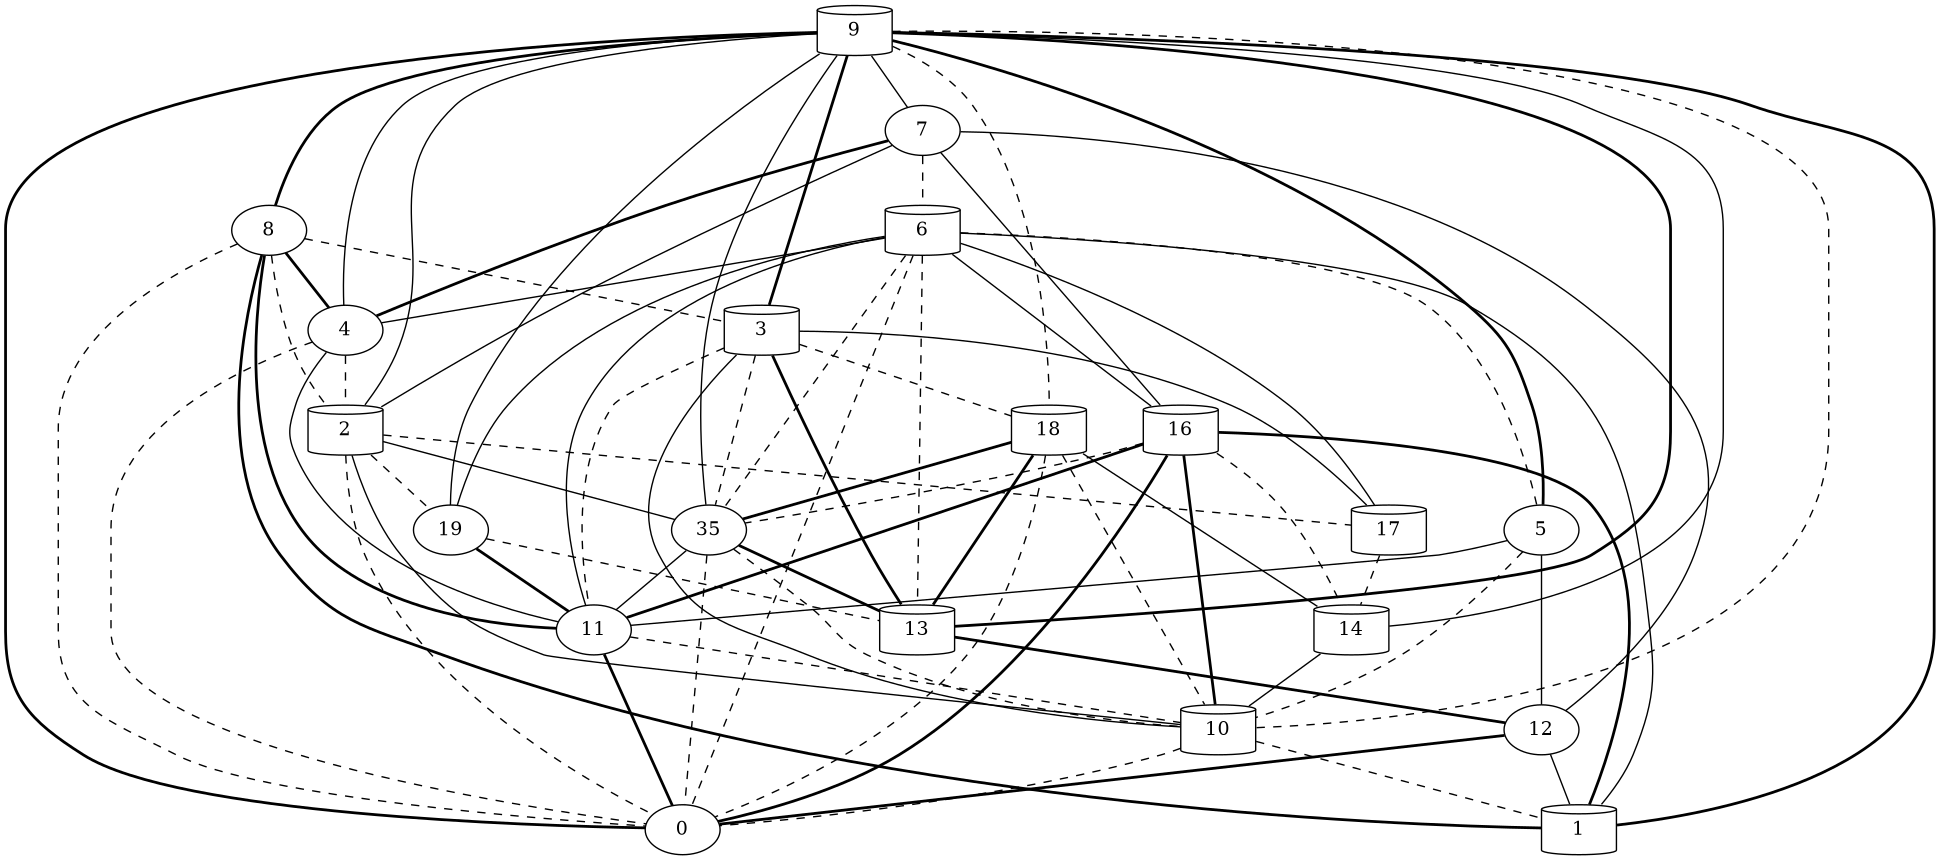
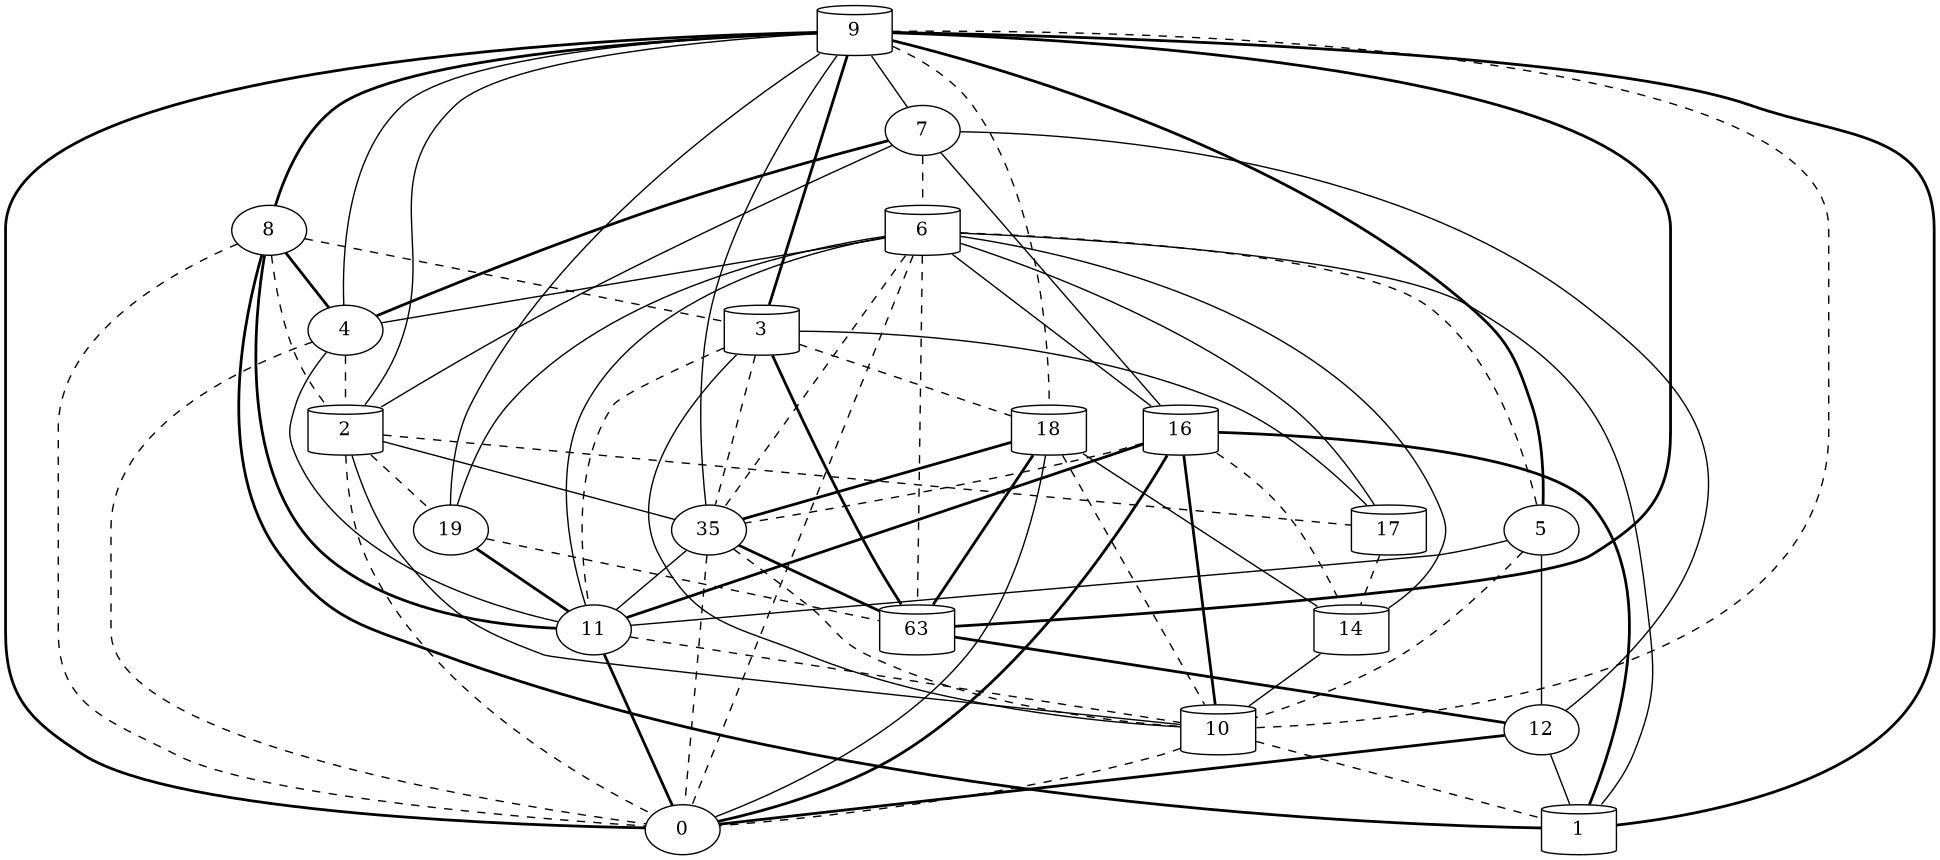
edge "9" -- "14": now "6" -- "14"
node "13": label "13" -> "63"
edge "18" -- "0": style dashed -> solid
